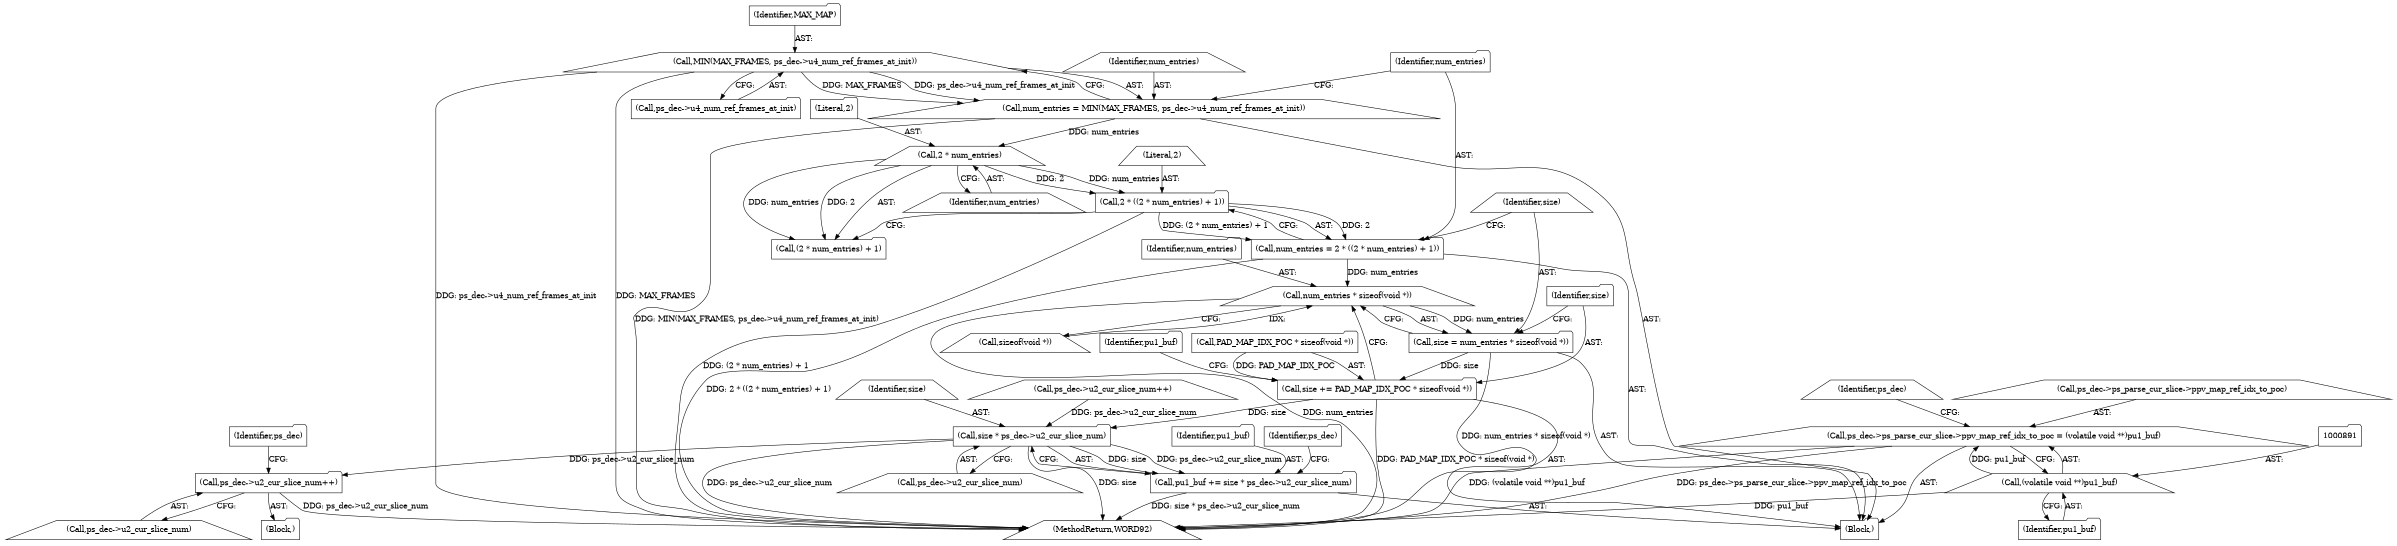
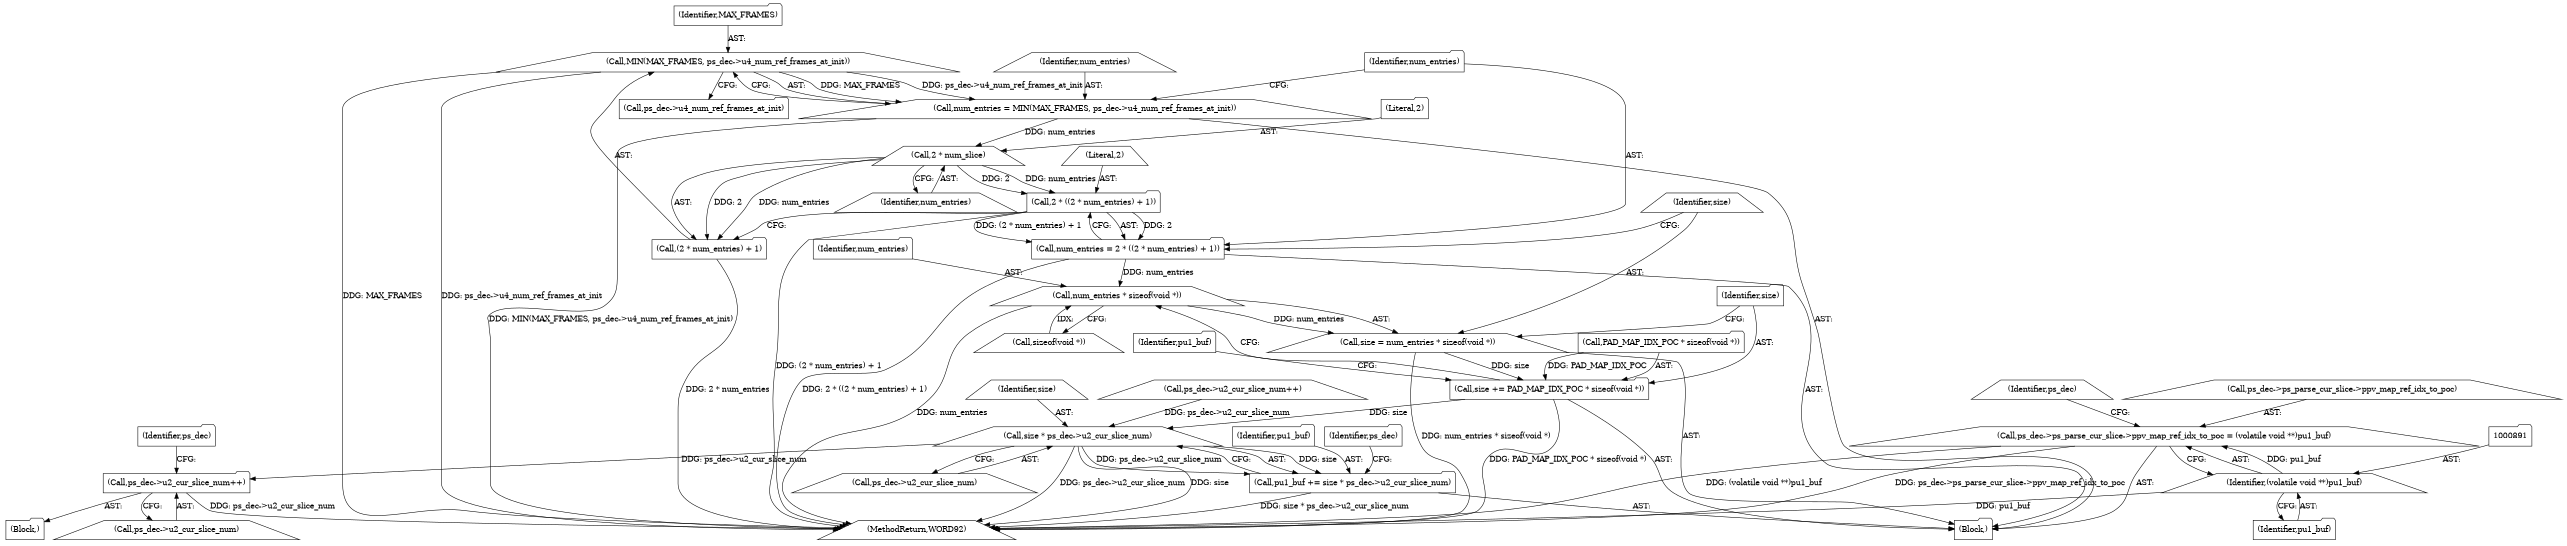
node "(Identifier,MAX_MAP)": label "(Identifier,MAX_MAP)" -> "(Identifier,MAX_FRAMES)"
edge "(Call,ps_dec->u4_num_ref_frames_at_init)" -> "(Call,MIN(MAX_FRAMES, ps_dec->u4_num_ref_frames_at_init))": now "(Call,(2 * num_entries) + 1)" -> "(Call,MIN(MAX_FRAMES, ps_dec->u4_num_ref_frames_at_init))"
node "(Call,2 * num_entries)": label "(Call,2 * num_entries)" -> "(Call,2 * num_slice)"
edge "(Call,size = num_entries * sizeof(void *))" -> "(Call,num_entries * sizeof(void *))": removed, label "CFG:"
node "(Call,size = num_entries * sizeof(void *))": shape folder -> trapezium
node "(Call,size * ps_dec->u2_cur_slice_num)": shape folder -> trapezium
edge "(Call,(2 * num_entries) + 1)" -> "(MethodReturn,WORD92)": added, label "DDG: 2 * num_entries"
node "(Call,(volatile void **)pu1_buf)": label "(Call,(volatile void **)pu1_buf)" -> "(Identifier,(volatile void **)pu1_buf)"
